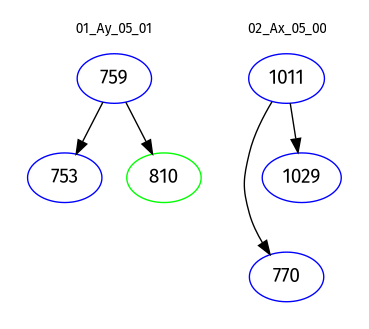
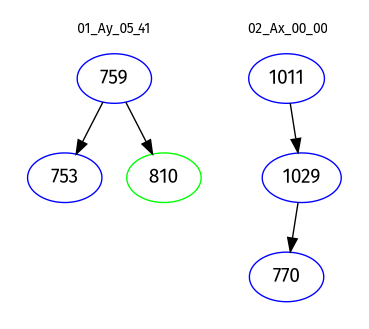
cluster "01_Ay_05_01": label "01_Ay_05_01" -> "01_Ay_05_41"
cluster "02_Ax_05_00": label "02_Ax_05_00" -> "02_Ax_00_00"
edge "1011" -> "770": now "1029" -> "770"
